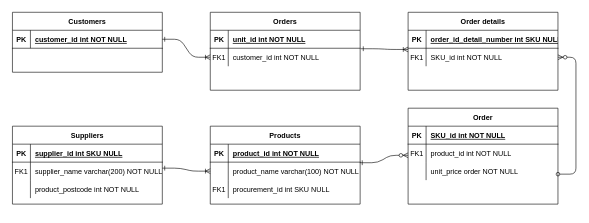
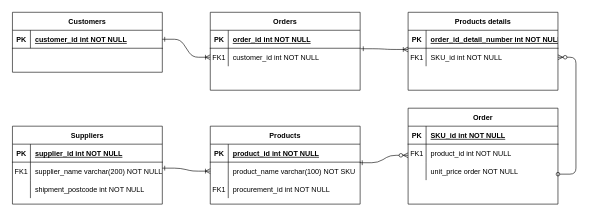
node "Order details": label "Order details" -> "Products details"
node "unit_id int NOT NULL": label "unit_id int NOT NULL" -> "order_id int NOT NULL"
node "order_id_detail_number int SKU NULL": label "order_id_detail_number int SKU NULL" -> "order_id_detail_number int NOT NULL"
node "supplier_id int SKU NULL": label "supplier_id int SKU NULL" -> "supplier_id int NOT NULL"
node "product_name varchar(100) NOT NULL": label "product_name varchar(100) NOT NULL" -> "product_name varchar(100) NOT SKU"
node "product_postcode int NOT NULL": label "product_postcode int NOT NULL" -> "shipment_postcode int NOT NULL"
node "procurement_id int SKU NULL": label "procurement_id int SKU NULL" -> "procurement_id int NOT NULL"
